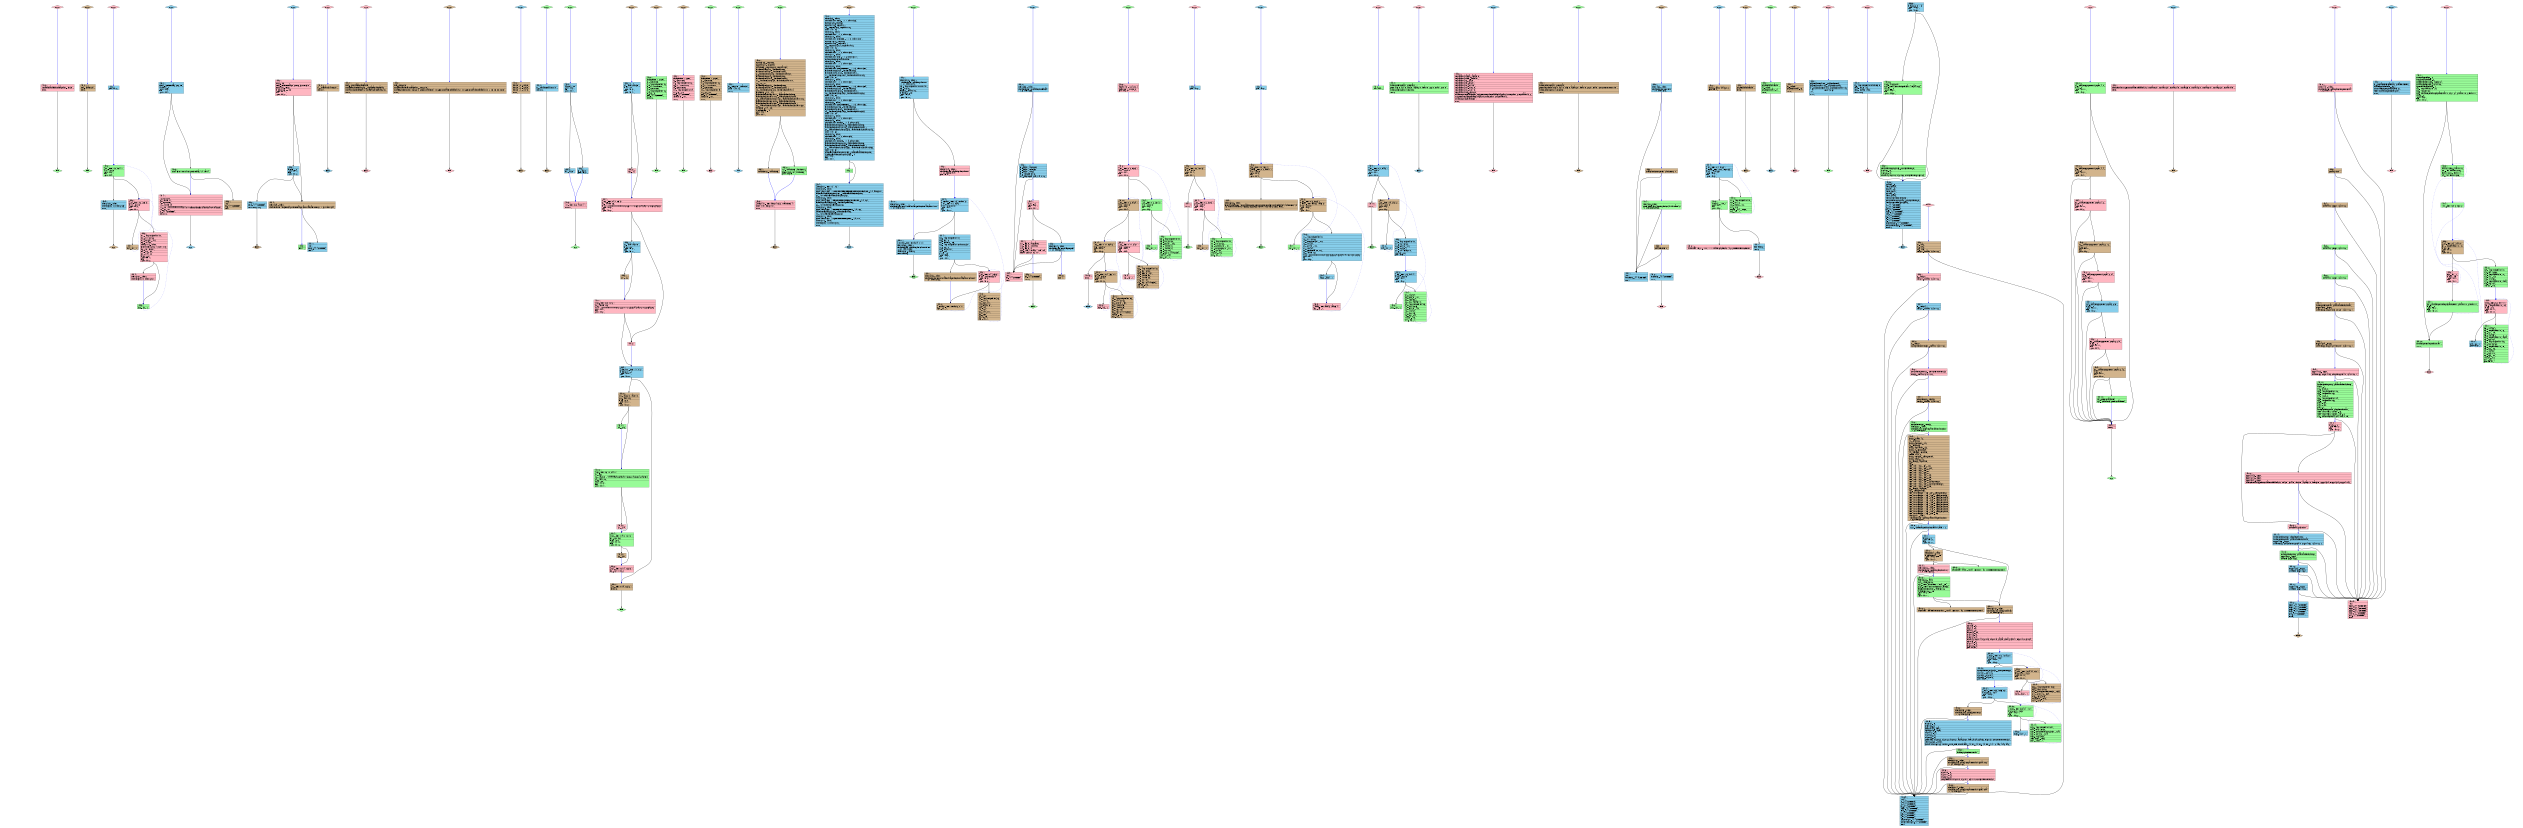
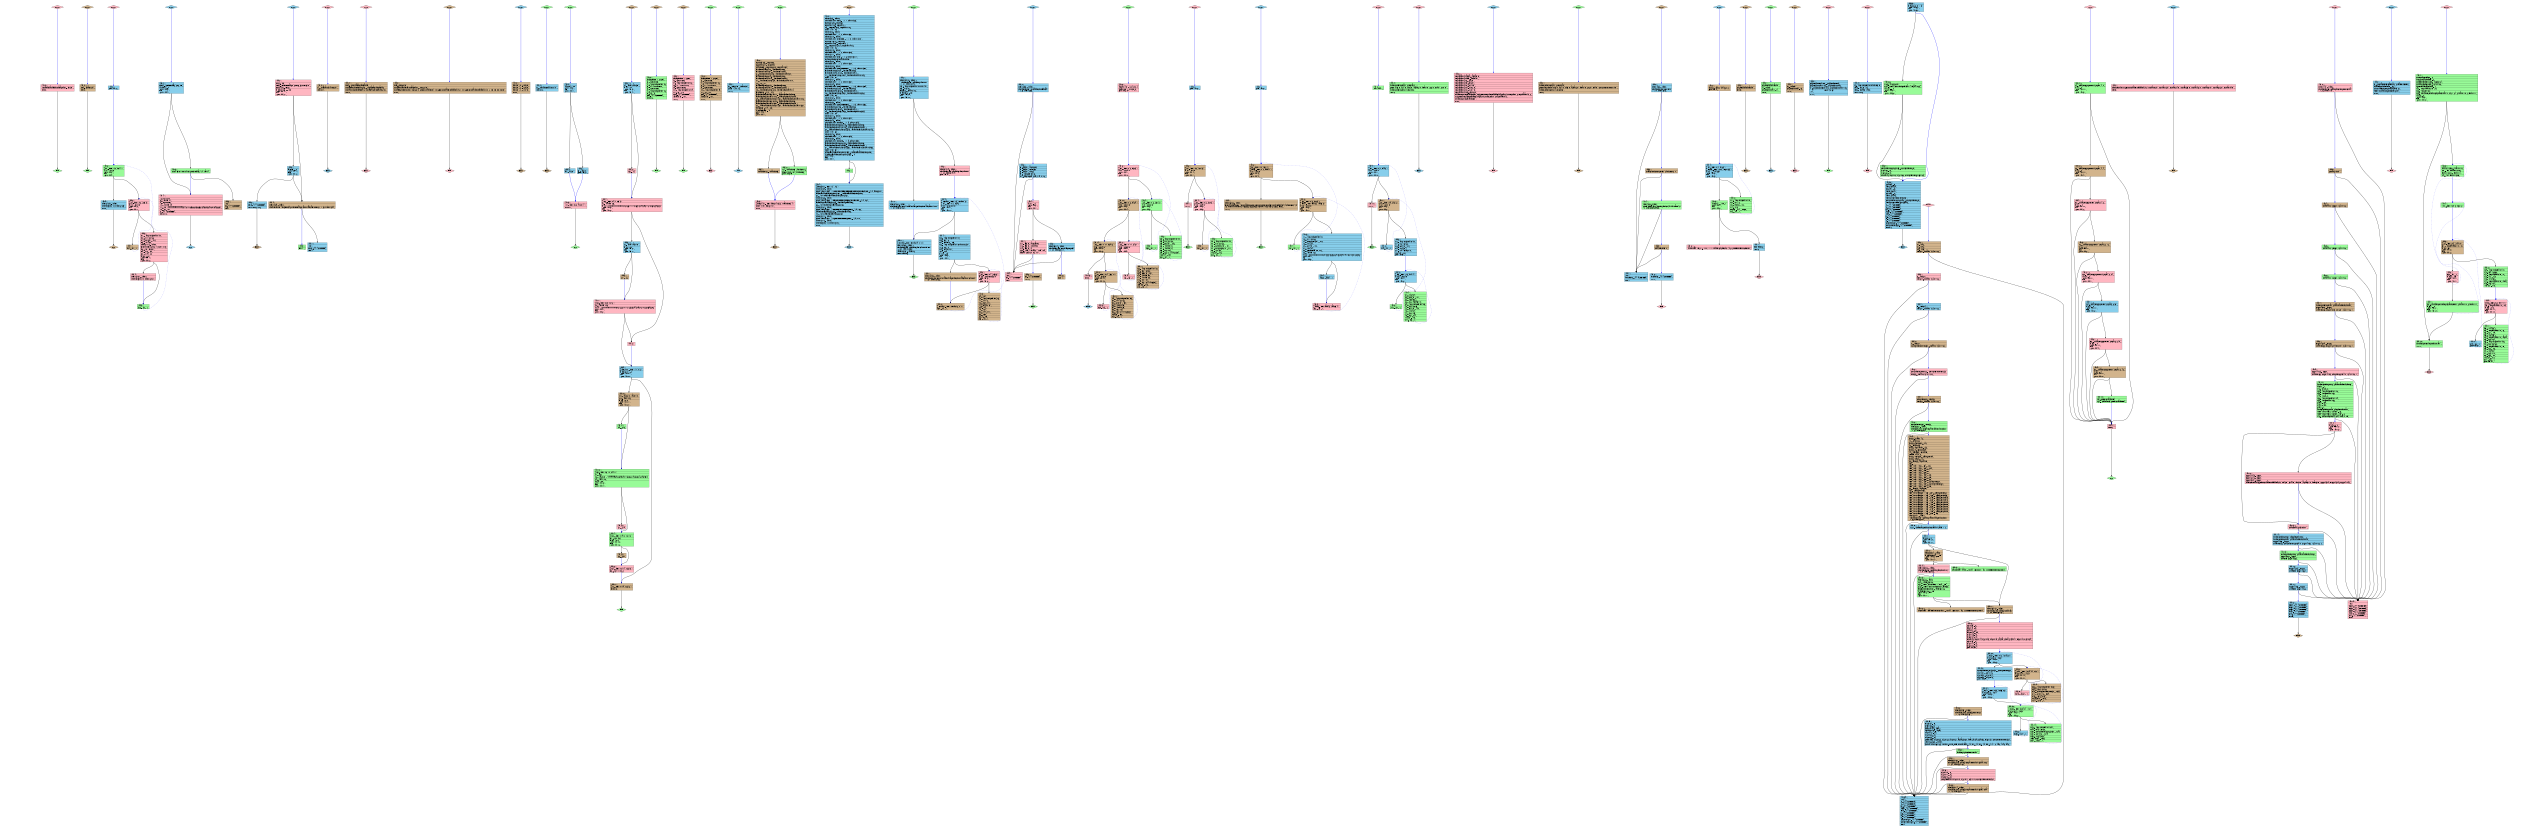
edge "<bb 35>:" -> "<bb 38>:": color black -> blue
edge "<bb 27>:" -> "<bb 28>:": removed
